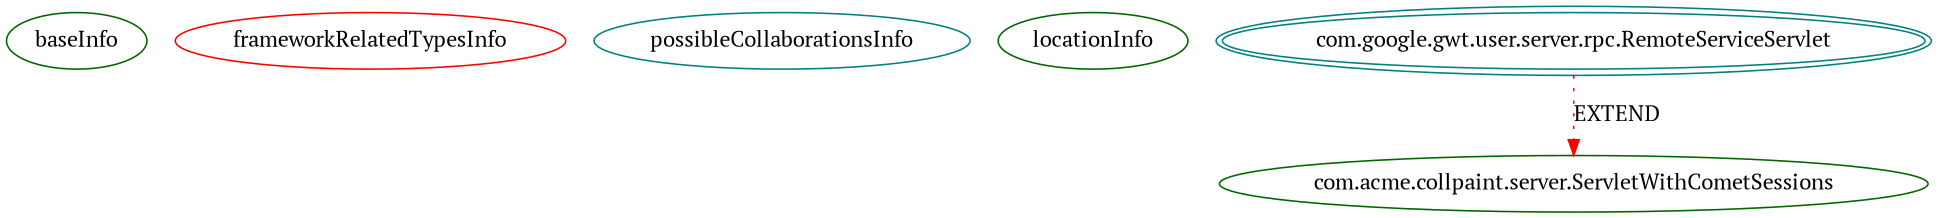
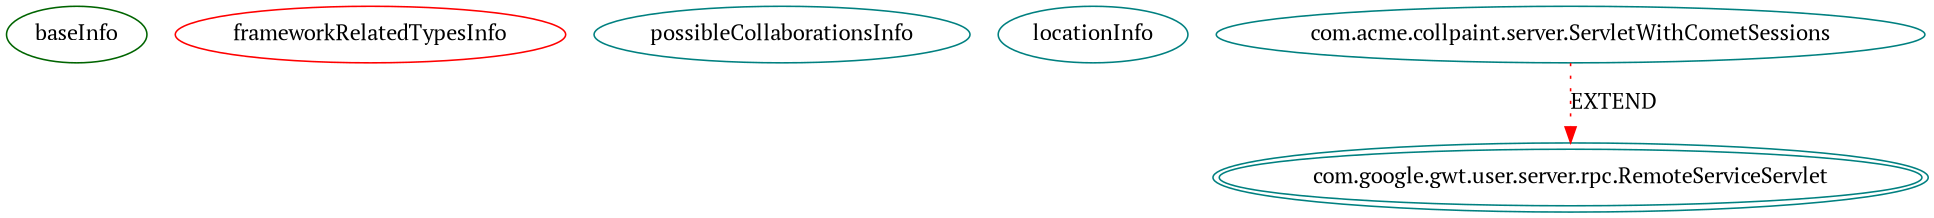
node "locationInfo": color darkgreen -> teal
edge "com.google.gwt.user.server.rpc.RemoteServiceServlet" -> "com.acme.collpaint.server.ServletWithCometSessions": reversed
node "com.acme.collpaint.server.ServletWithCometSessions": color darkgreen -> teal
